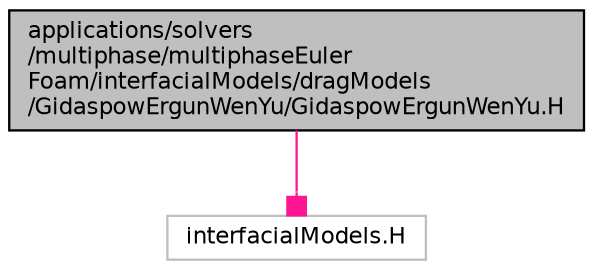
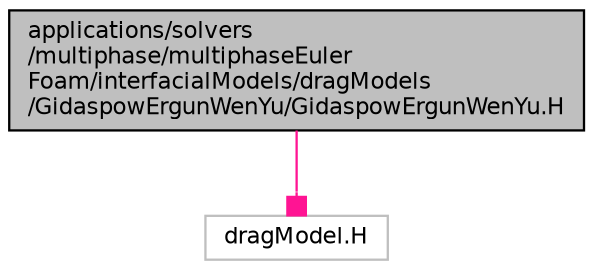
node "interfacialModels.H": label "interfacialModels.H" -> "dragModel.H"
